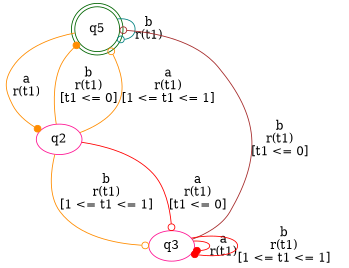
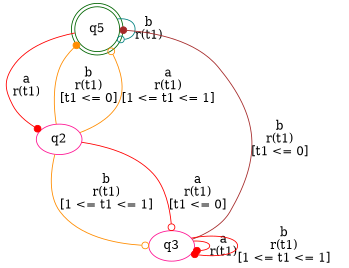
edge "q5" -> "q2": color darkorange -> red
edge "q3" -> "q5": arrowhead odot -> dot
